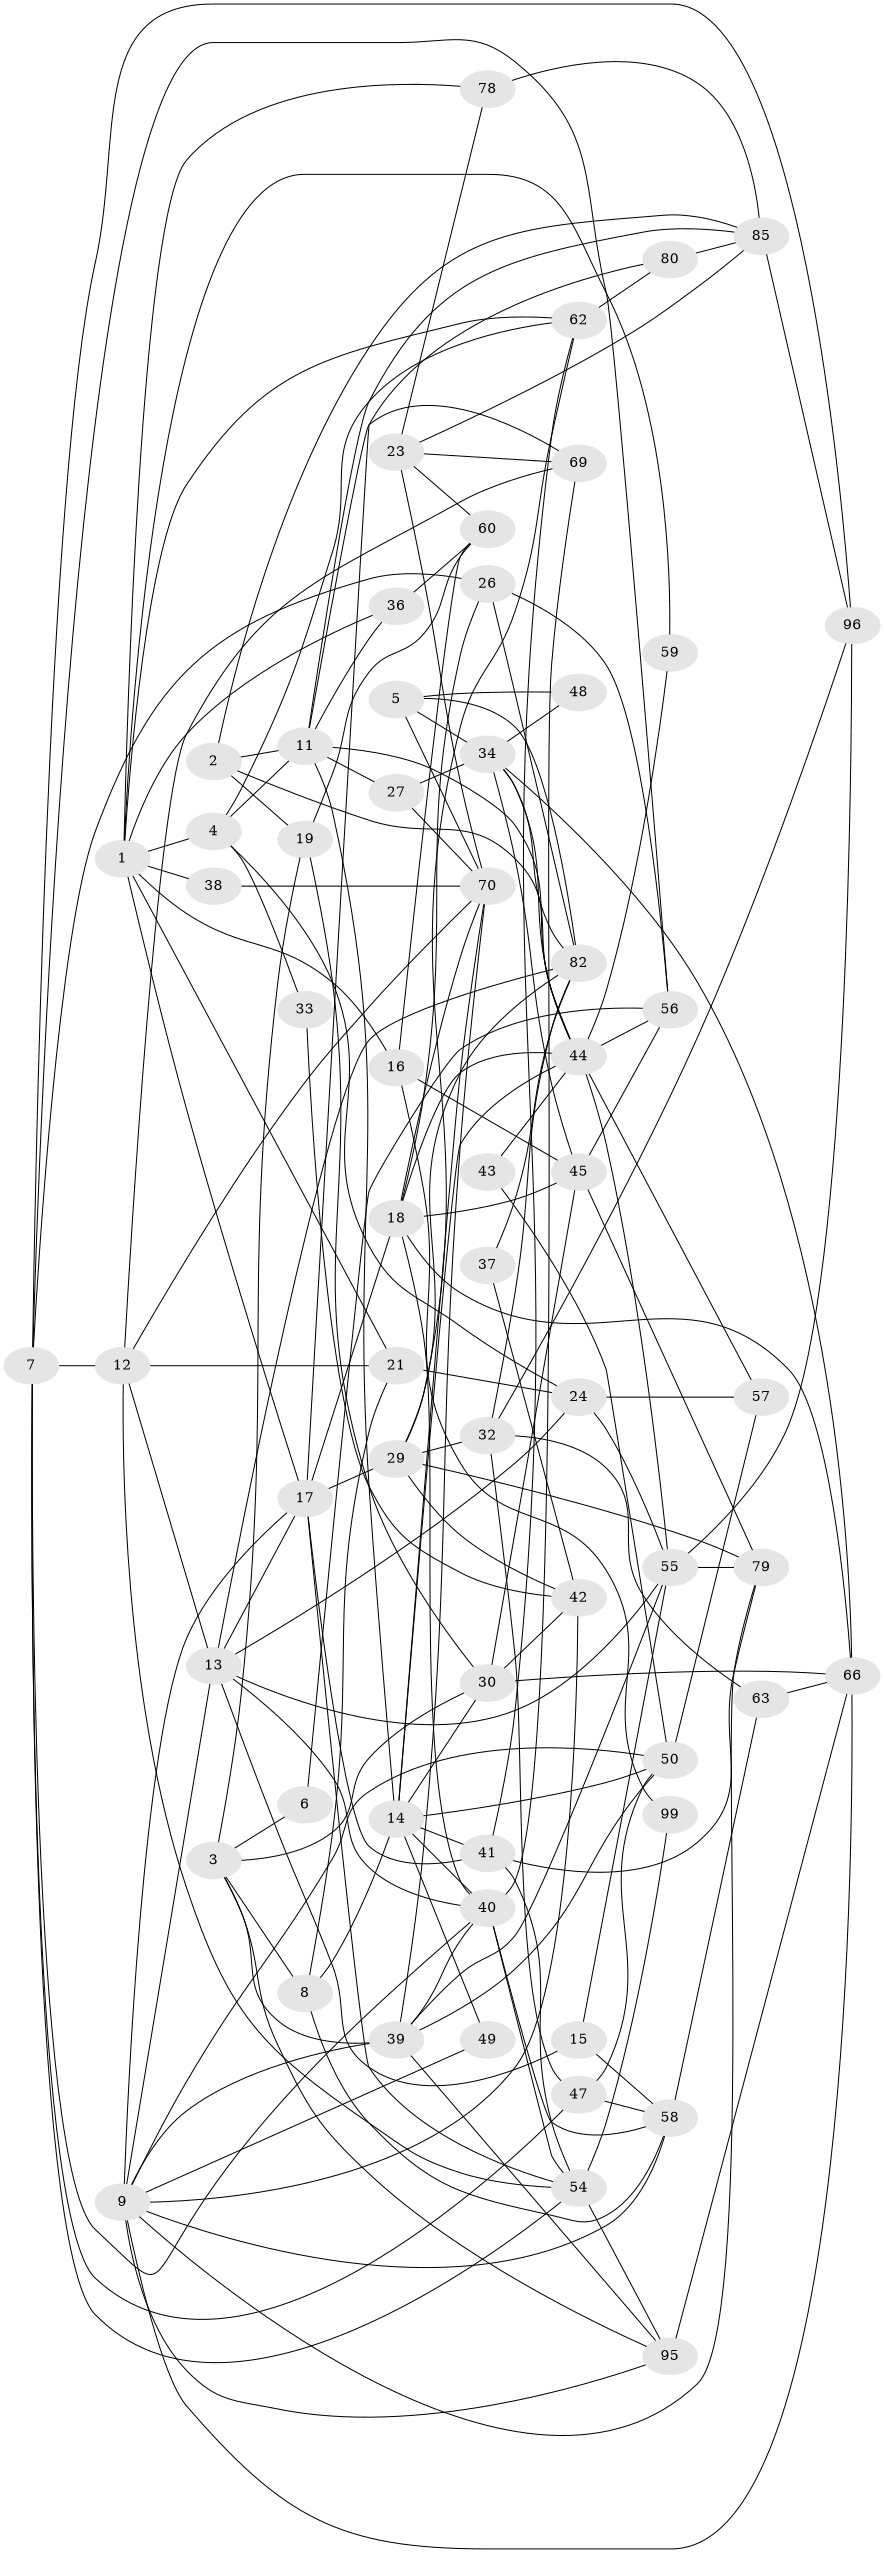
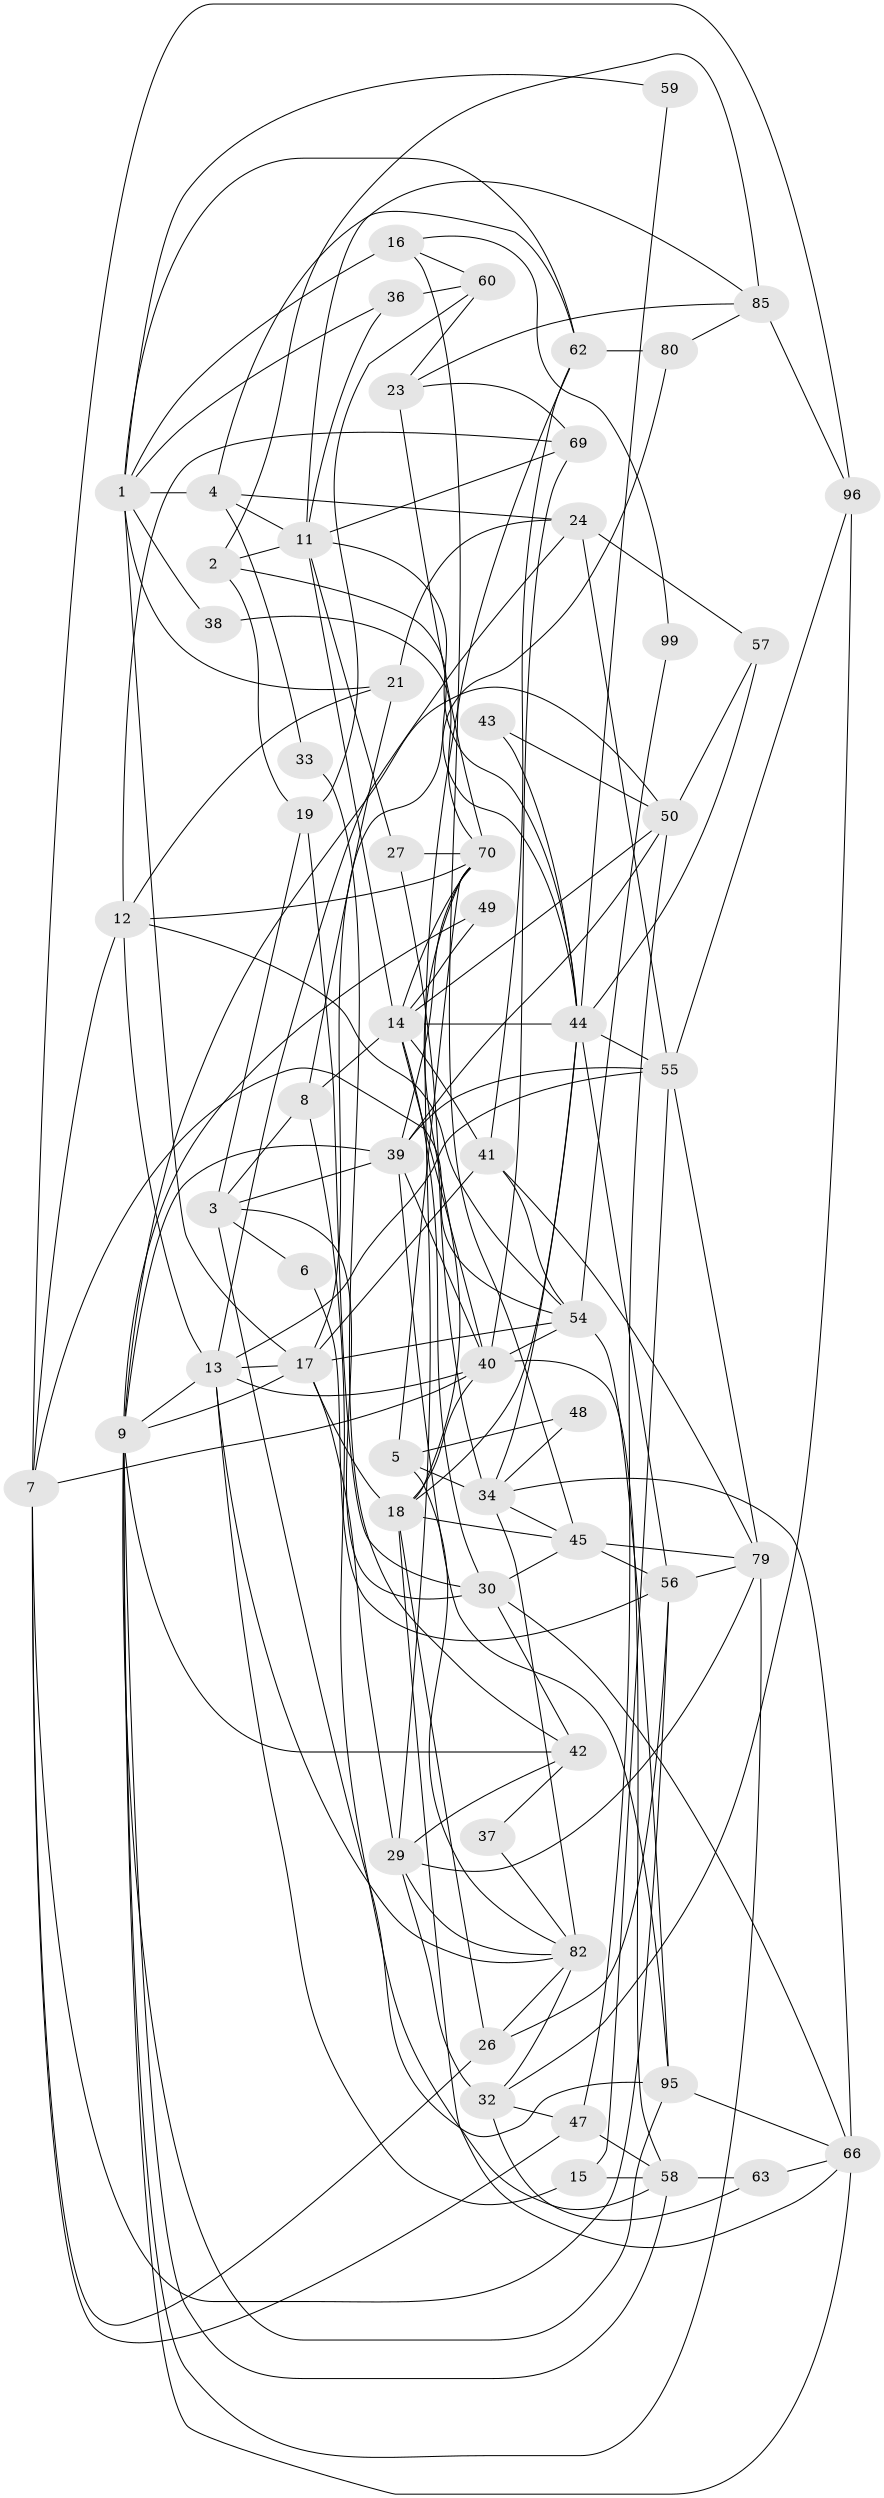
node "78": removed
edge "79" -- "56": added
